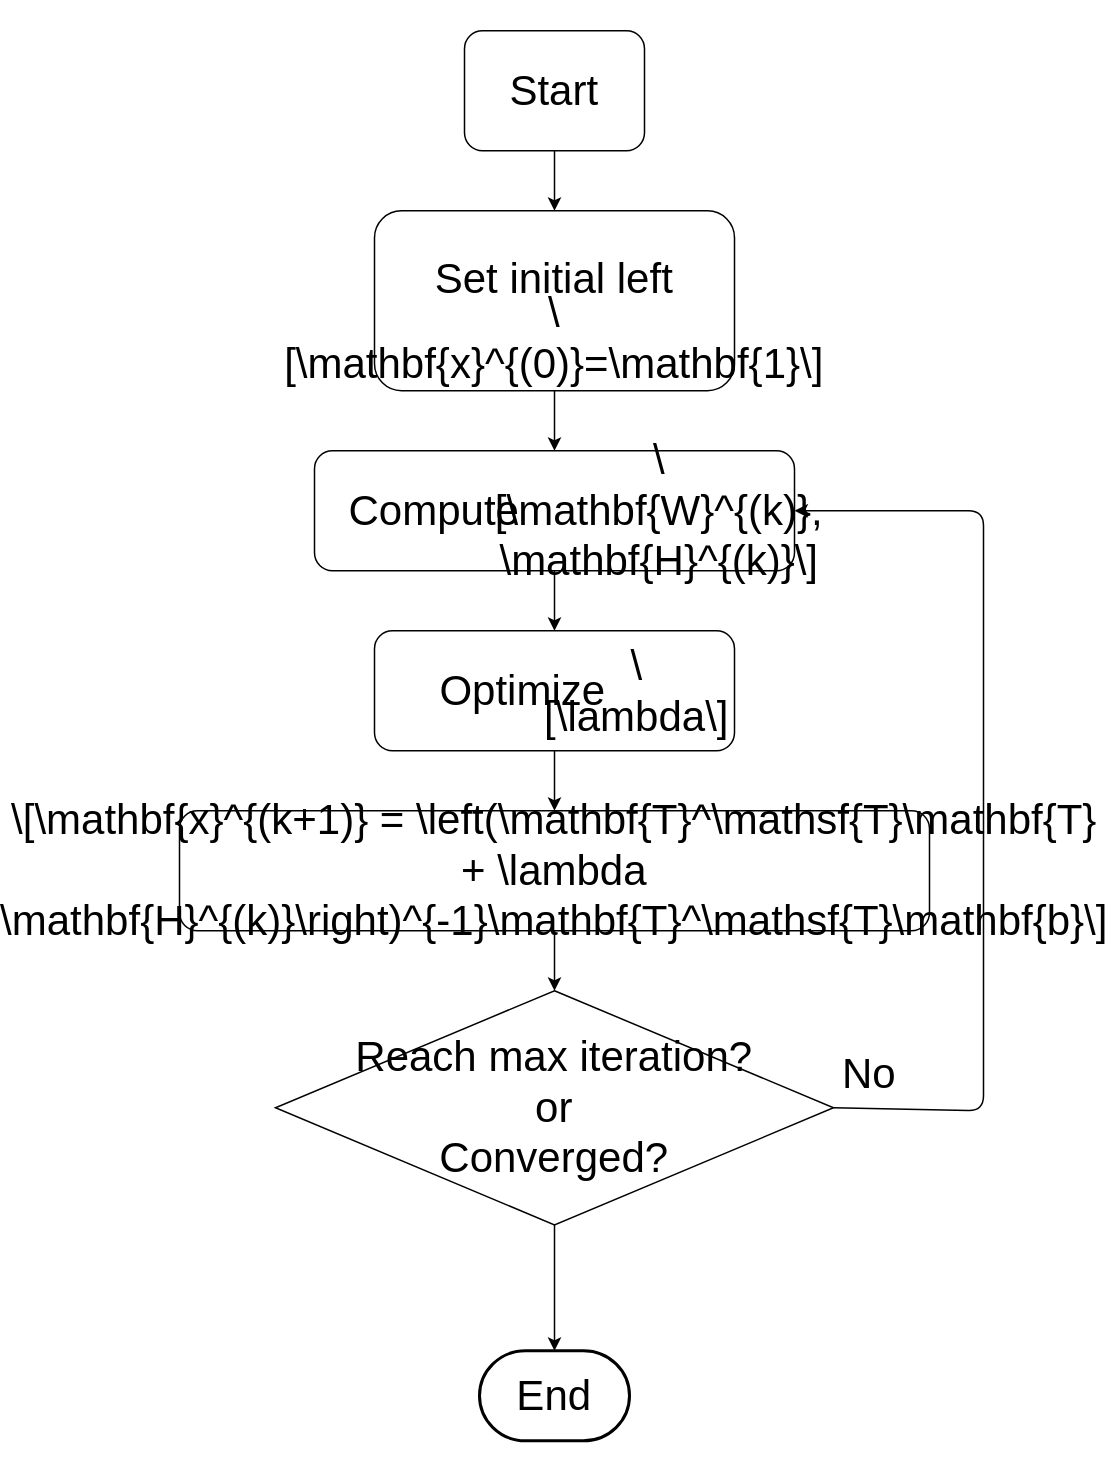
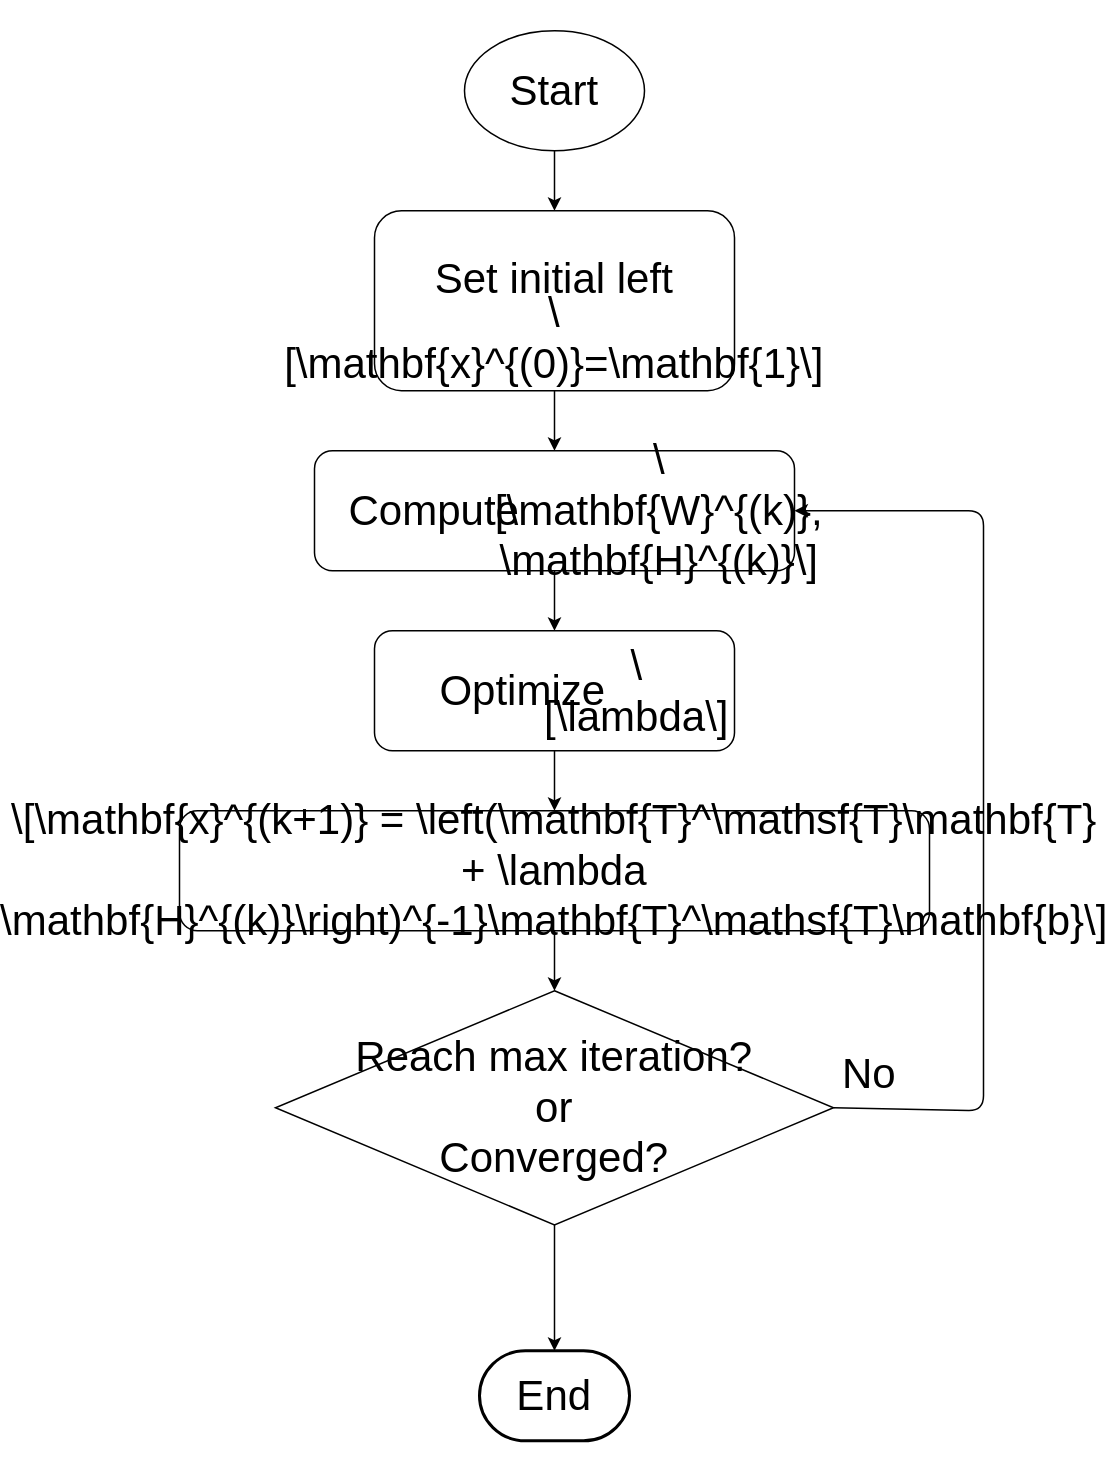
node "Start": shape rounded rectangle -> ellipse
